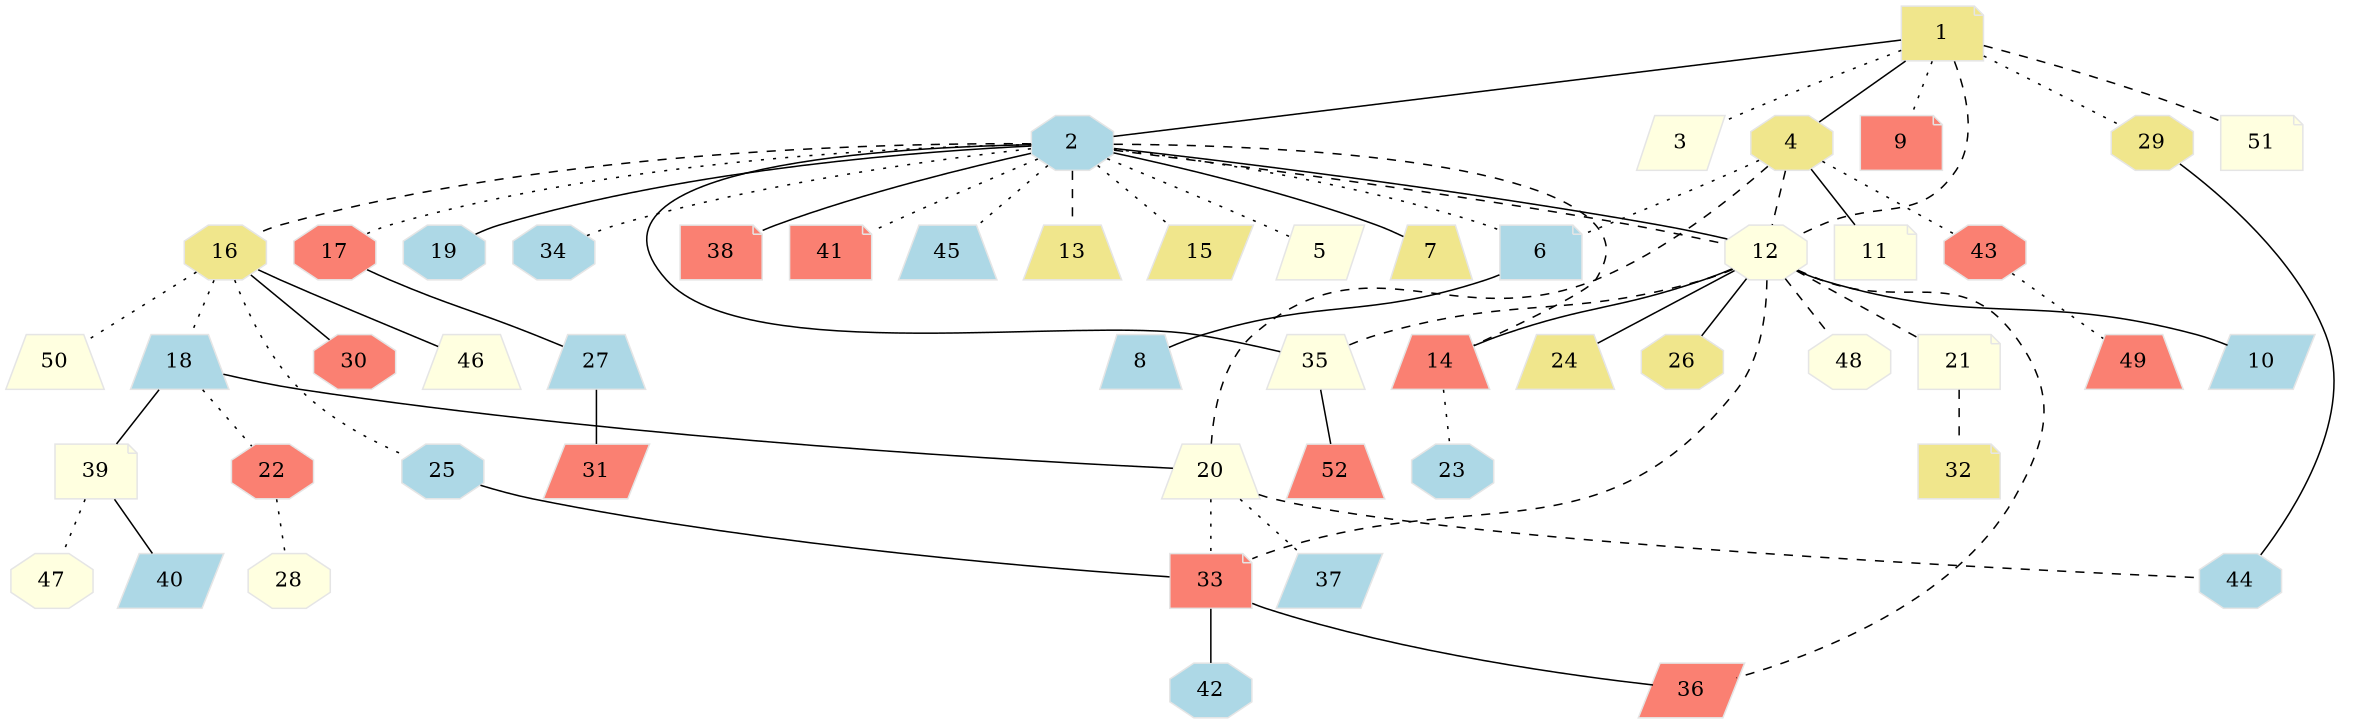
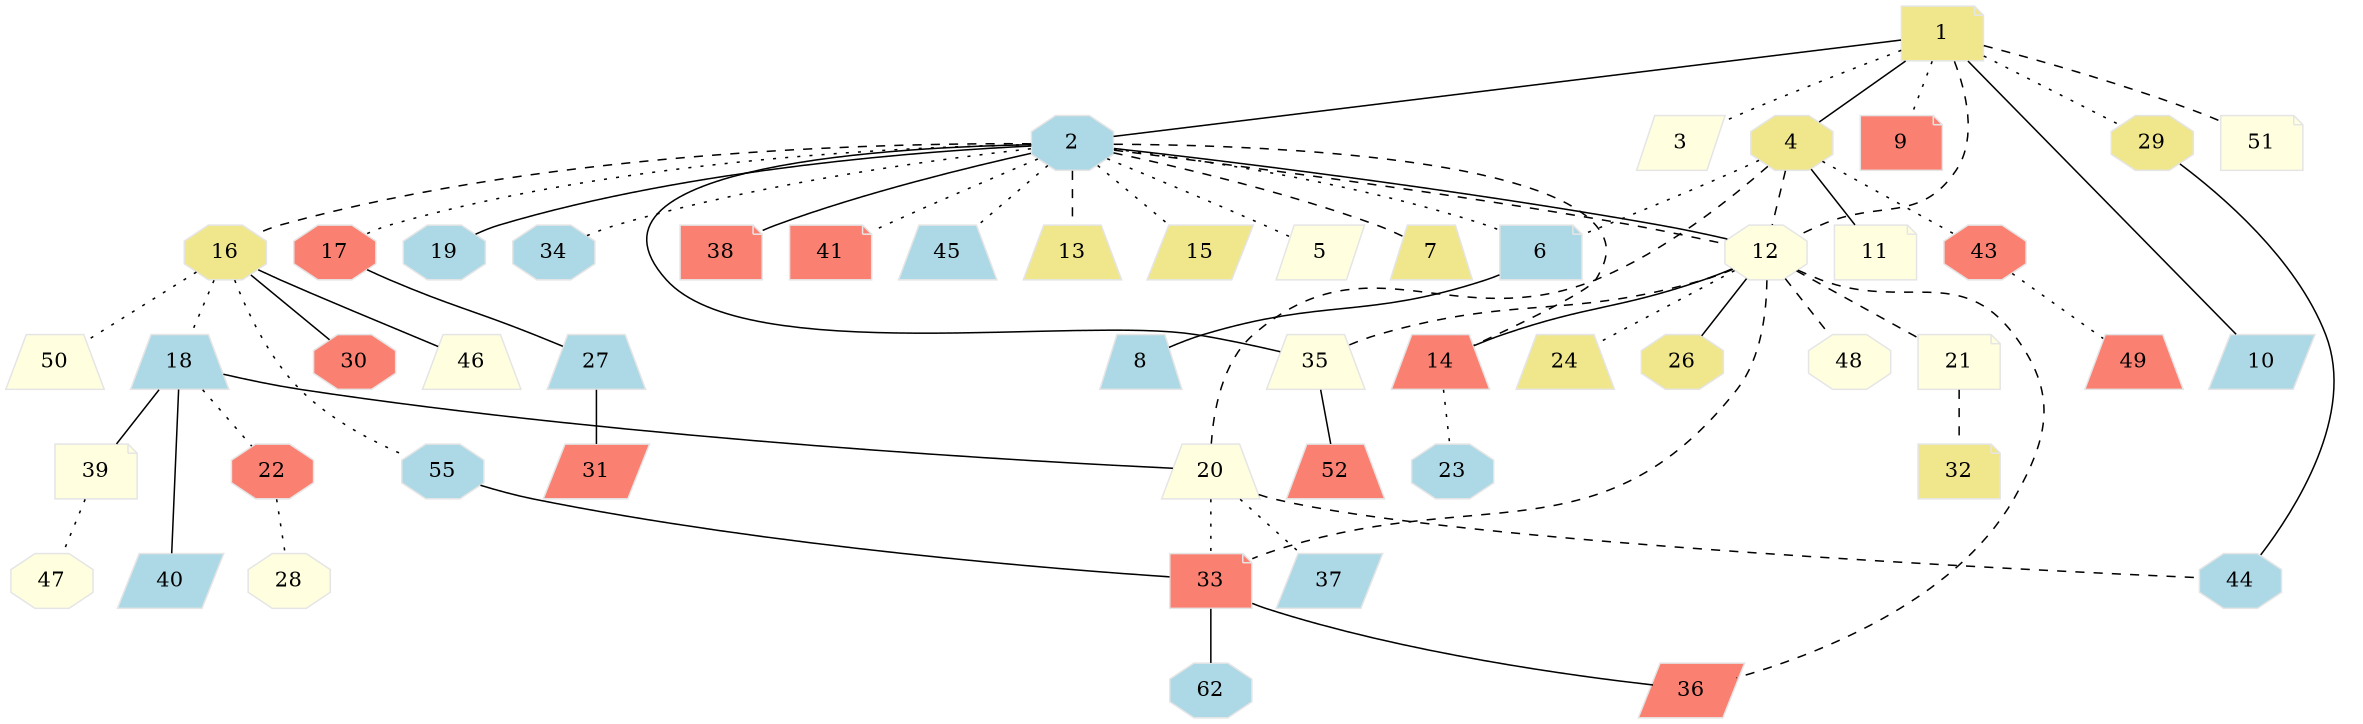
edge "2" -- "7": style solid -> dashed
edge "12" -- "24": style solid -> dotted
edge "12" -- "10": now "1" -- "10"
node "25": label "25" -> "55"
edge "39" -- "40": now "18" -- "40"
node "42": label "42" -> "62"
